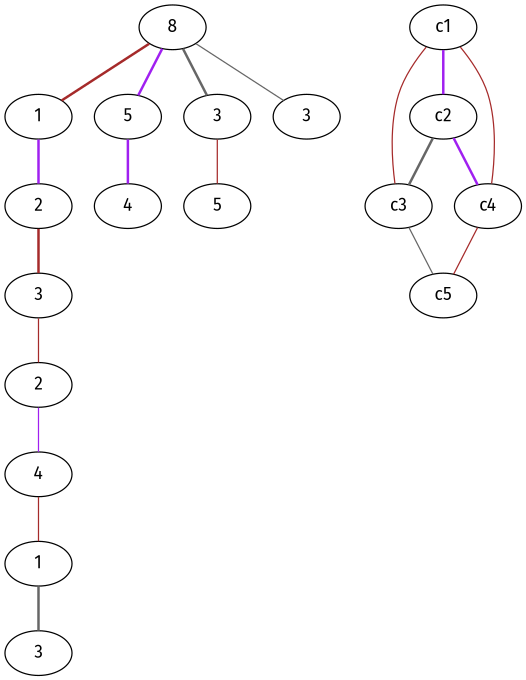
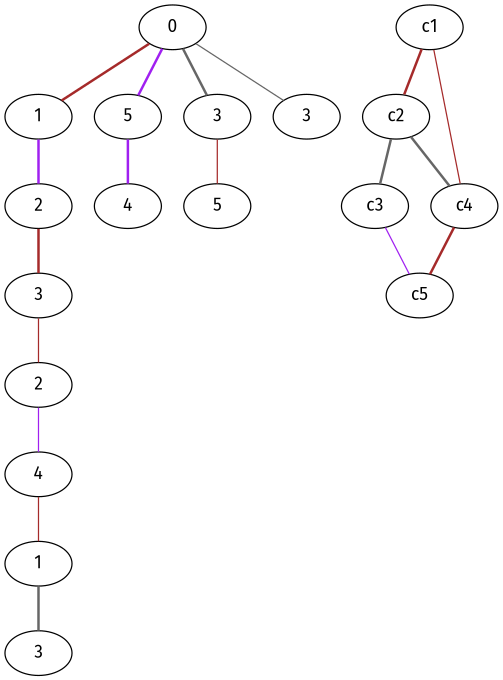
node "8": label "8" -> "0"
edge "c1" -- "c2": color purple -> brown
edge "c1" -- "c3": removed
edge "c2" -- "c4": color purple -> gray40
edge "c3" -- "c5": color gray40 -> purple
edge "c4" -- "c5": style solid -> bold
